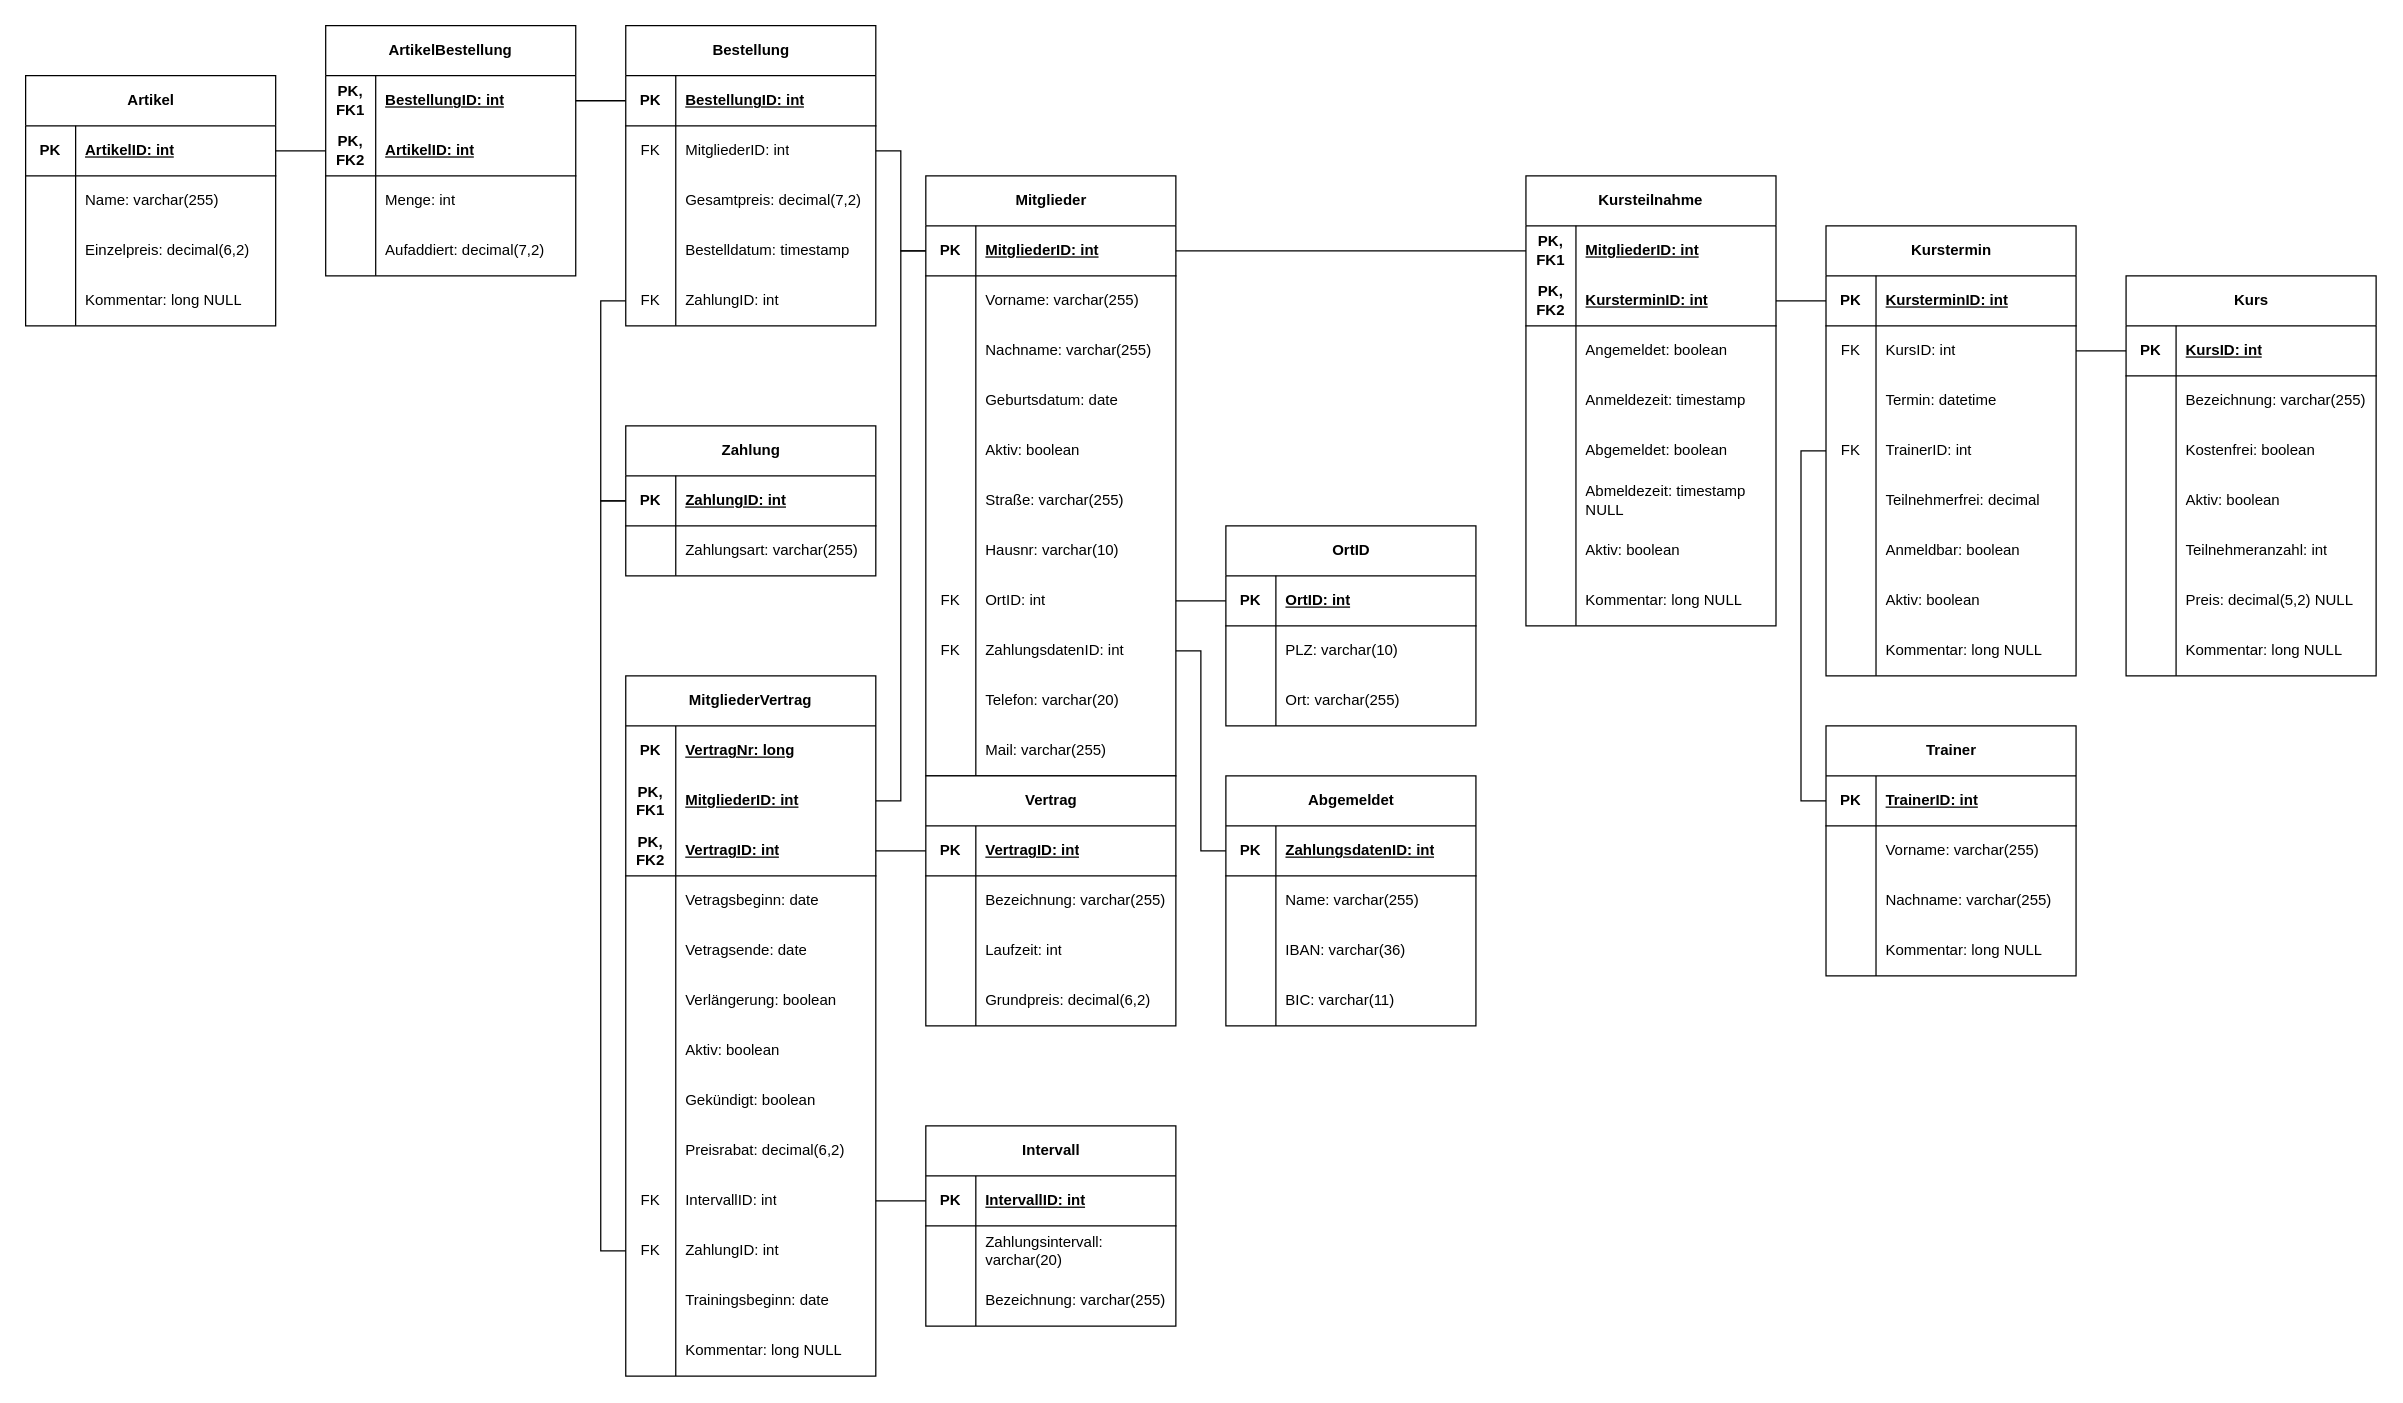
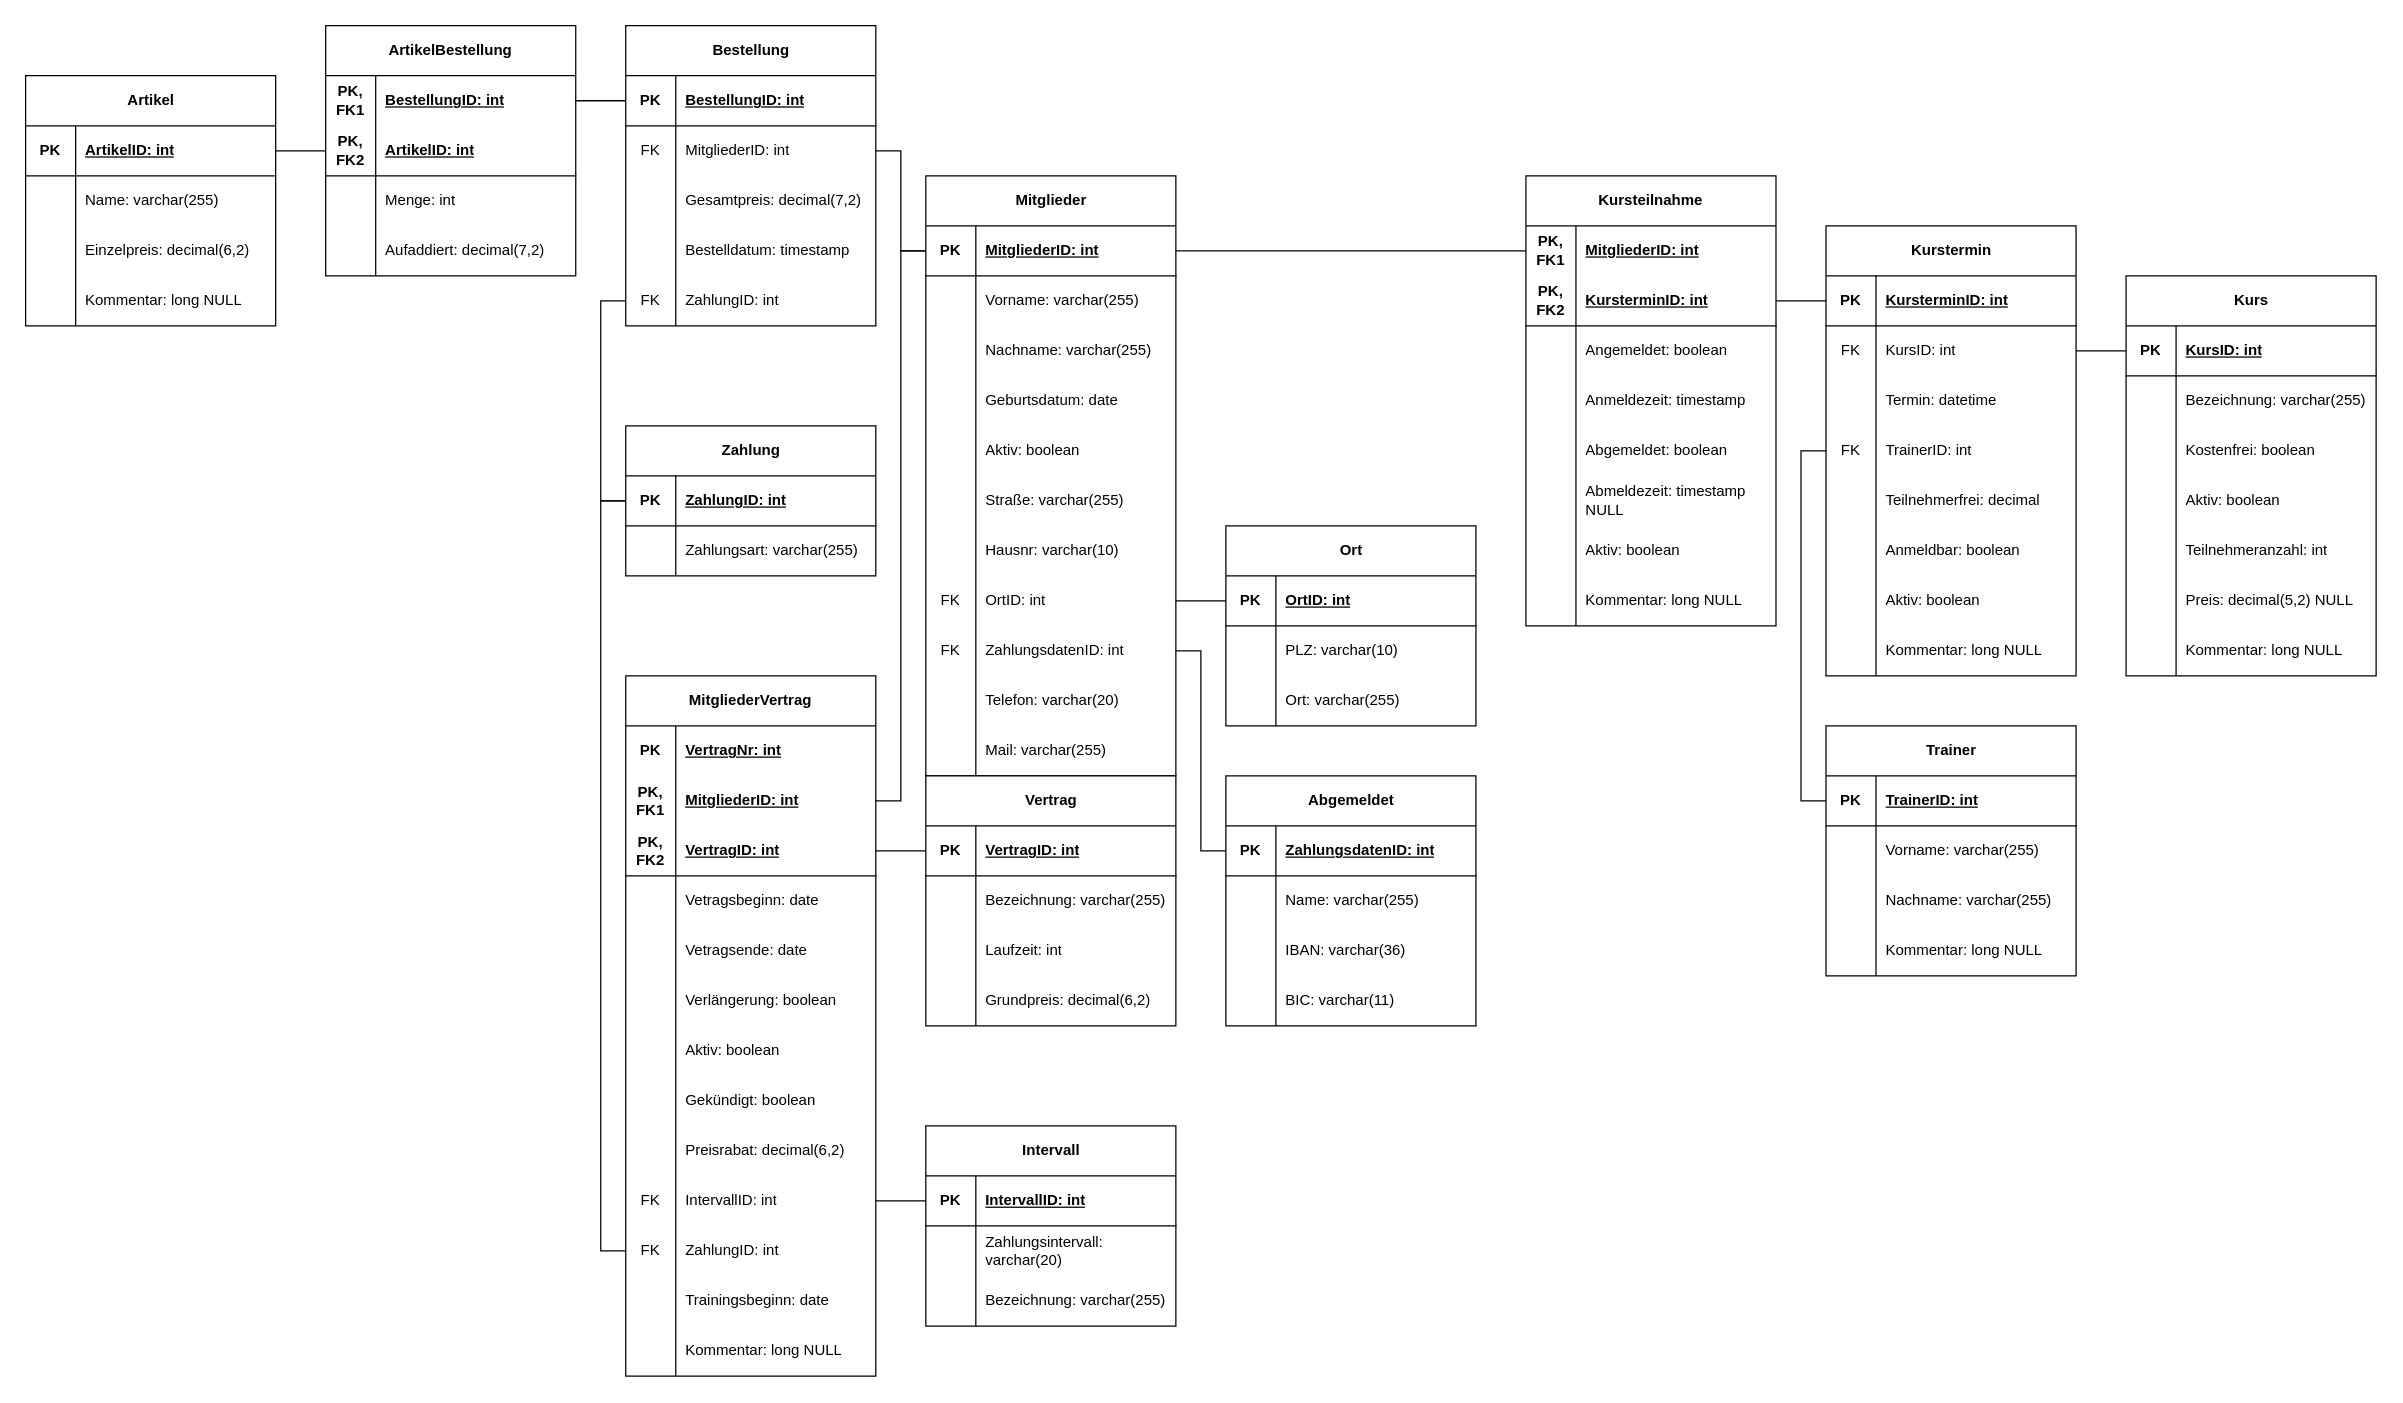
node "OrtID": label "OrtID" -> "Ort"
node "VertragNr: long": label "VertragNr: long" -> "VertragNr: int"
